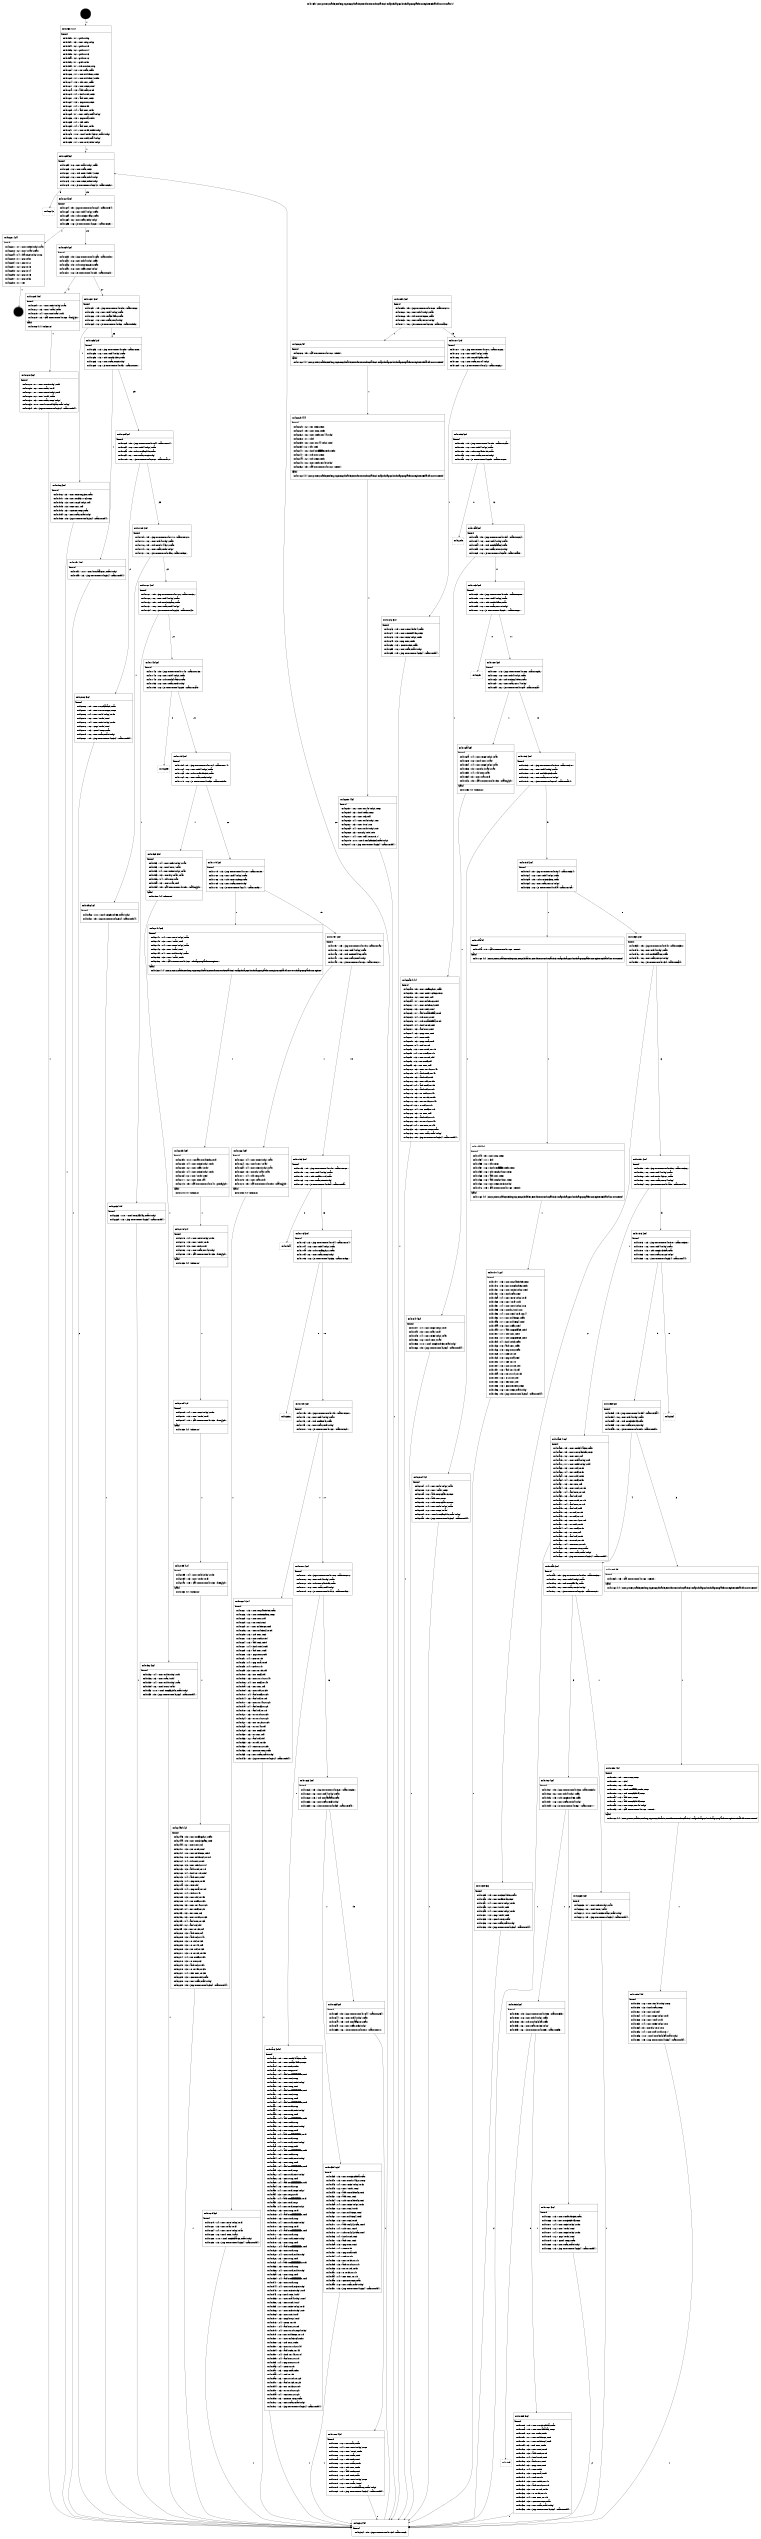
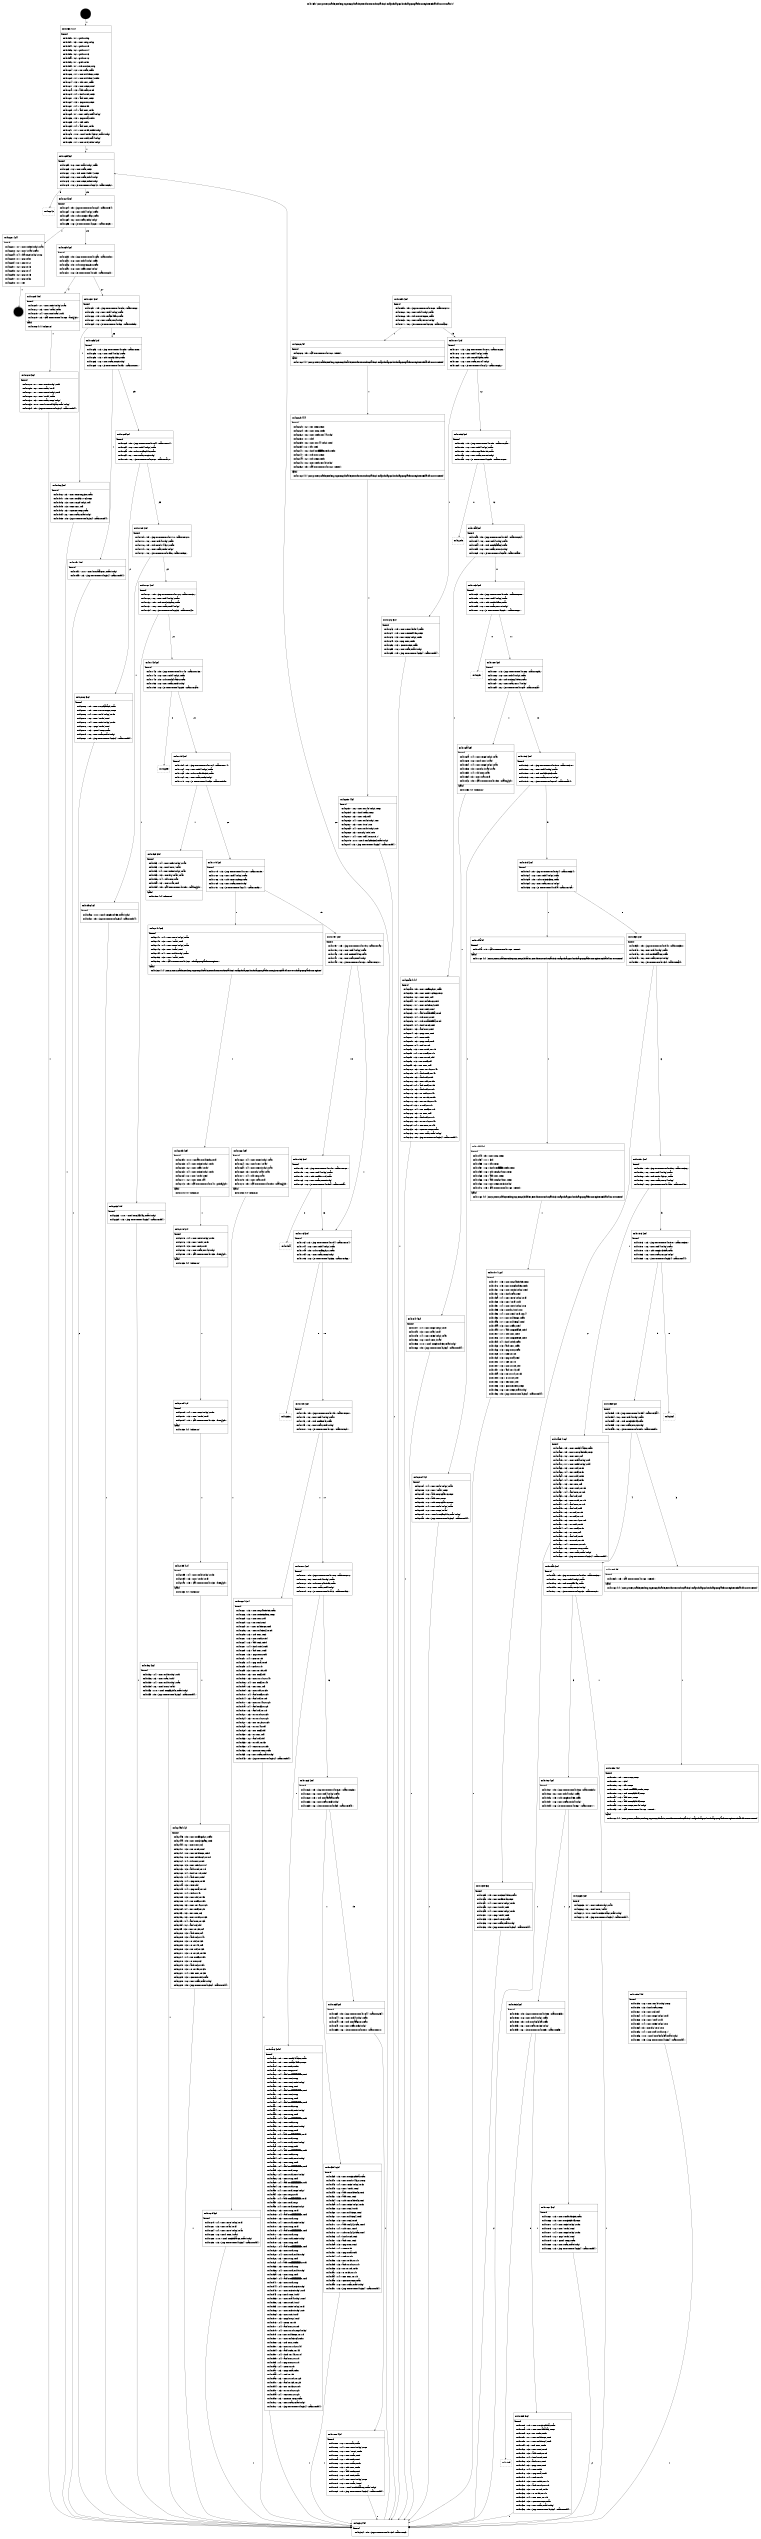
edge "0x401877 [28]" -> "0x401893 [28]": added, label "12"
edge "0x401797 [28]" -> "0x401c60 [29]": now "0x401797 [28]" -> "0x4017cf [28]"
edge "0x401fc5 [29]" -> "0x401fe2 [32]": removed, label "1"
edge "0x401e90 [40]" -> "0x401eb8 [45]": removed, label "1"
